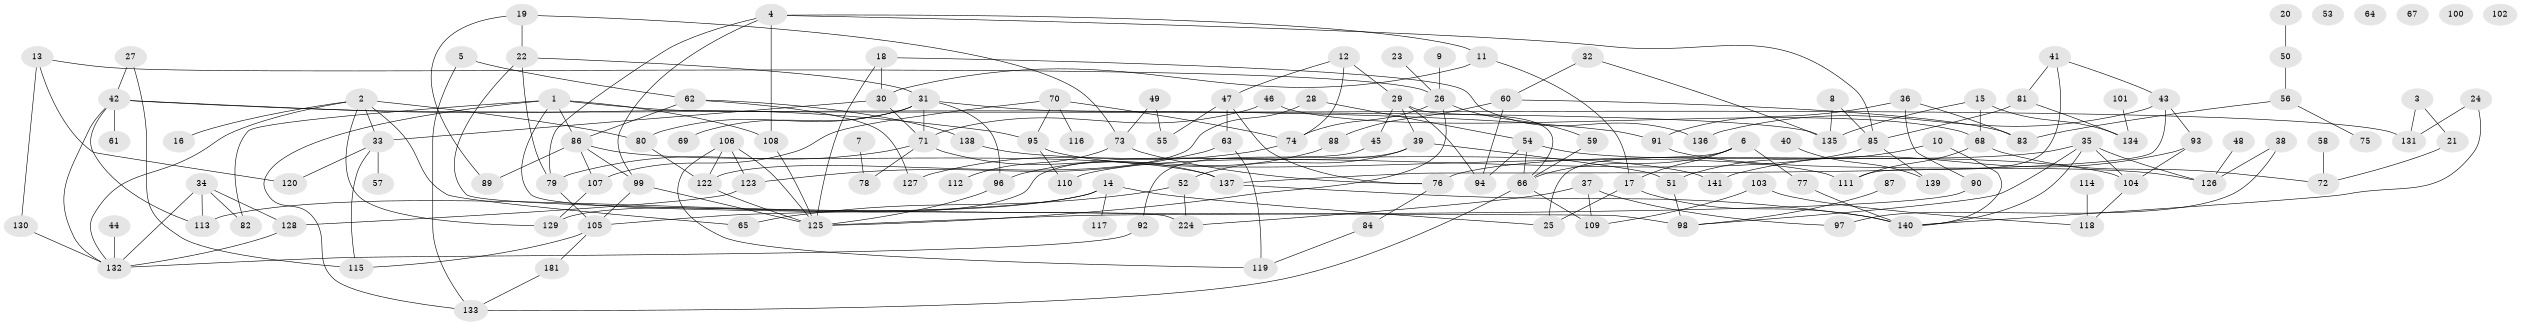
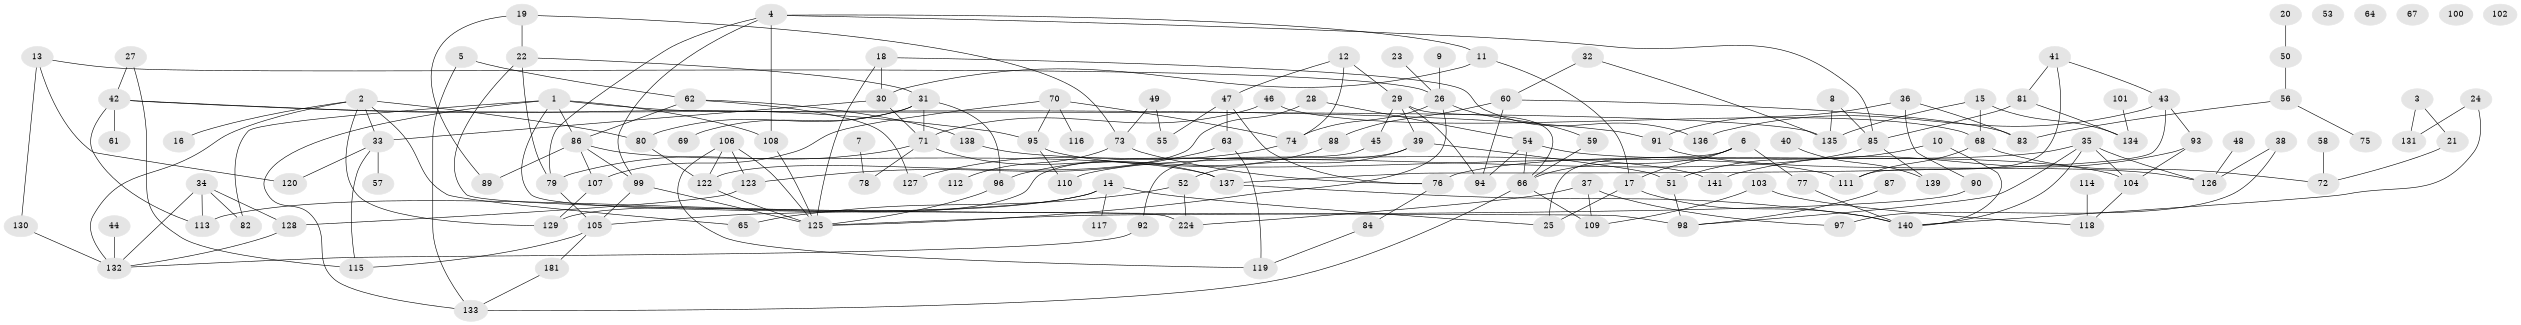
edge "31" -- "131": removed
edge "42" -- "132": removed
